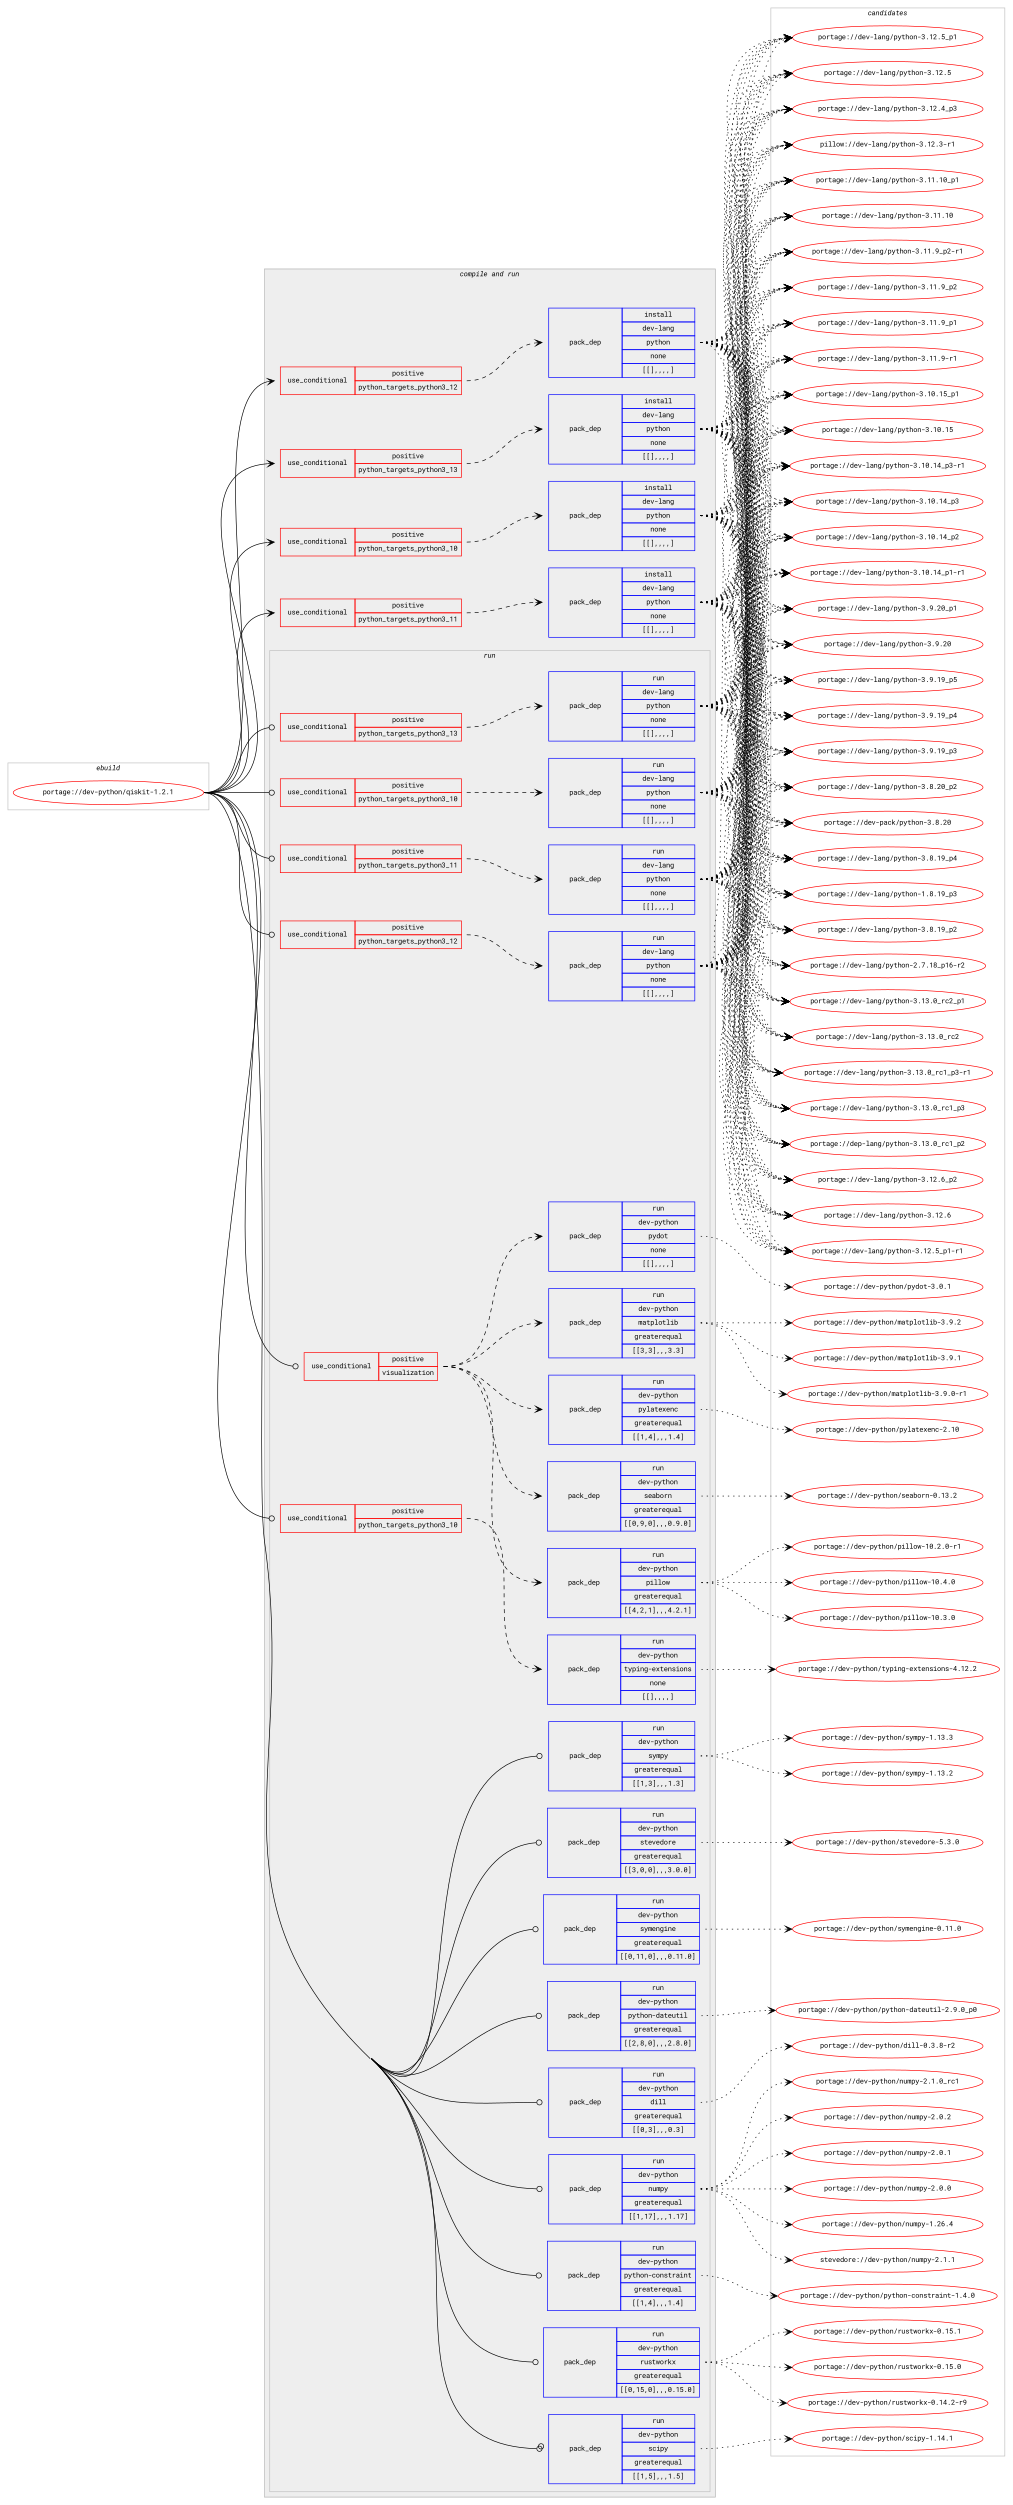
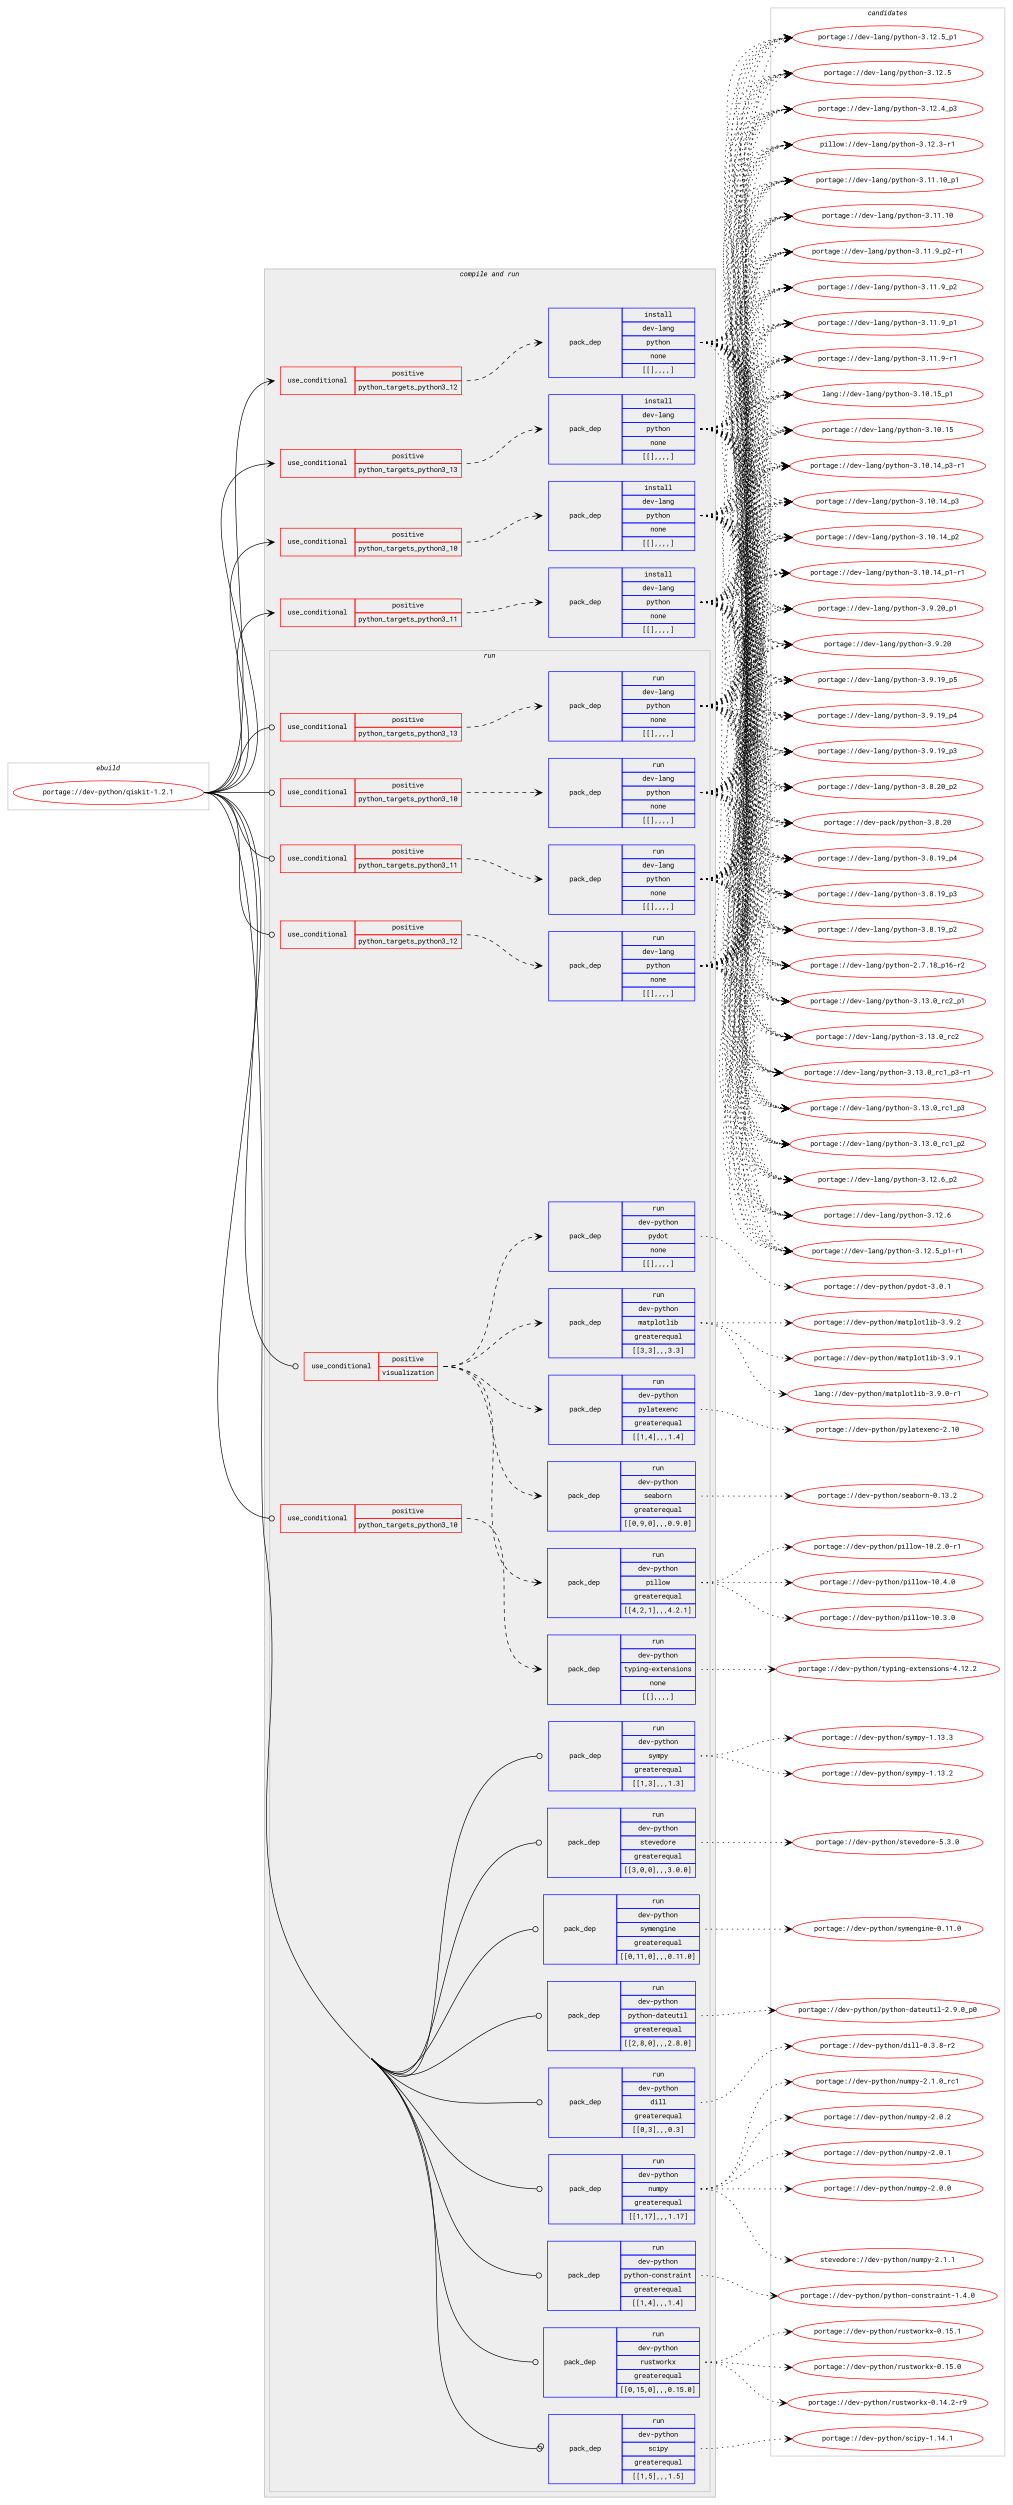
node "portage://dev-lang/python-3.10.15_p1": label "portage://dev-lang/python-3.10.15_p1" -> "lang://dev-lang/python-3.10.15_p1"
node "portage://dev-lang/python-1.8.19_p3": label "portage://dev-lang/python-1.8.19_p3" -> "portage://dev-lang/python-3.8.19_p3"
node "portage://dep-lang/python-3.13.0_rc1_p2": label "portage://dep-lang/python-3.13.0_rc1_p2" -> "portage://dev-lang/python-3.13.0_rc1_p2"
node "portage://dev-python/matplotlib-3.9.0-r1": label "portage://dev-python/matplotlib-3.9.0-r1" -> "lang://dev-python/matplotlib-3.9.0-r1"
node "portage://dev-python/numpy-1.26.4": removed
